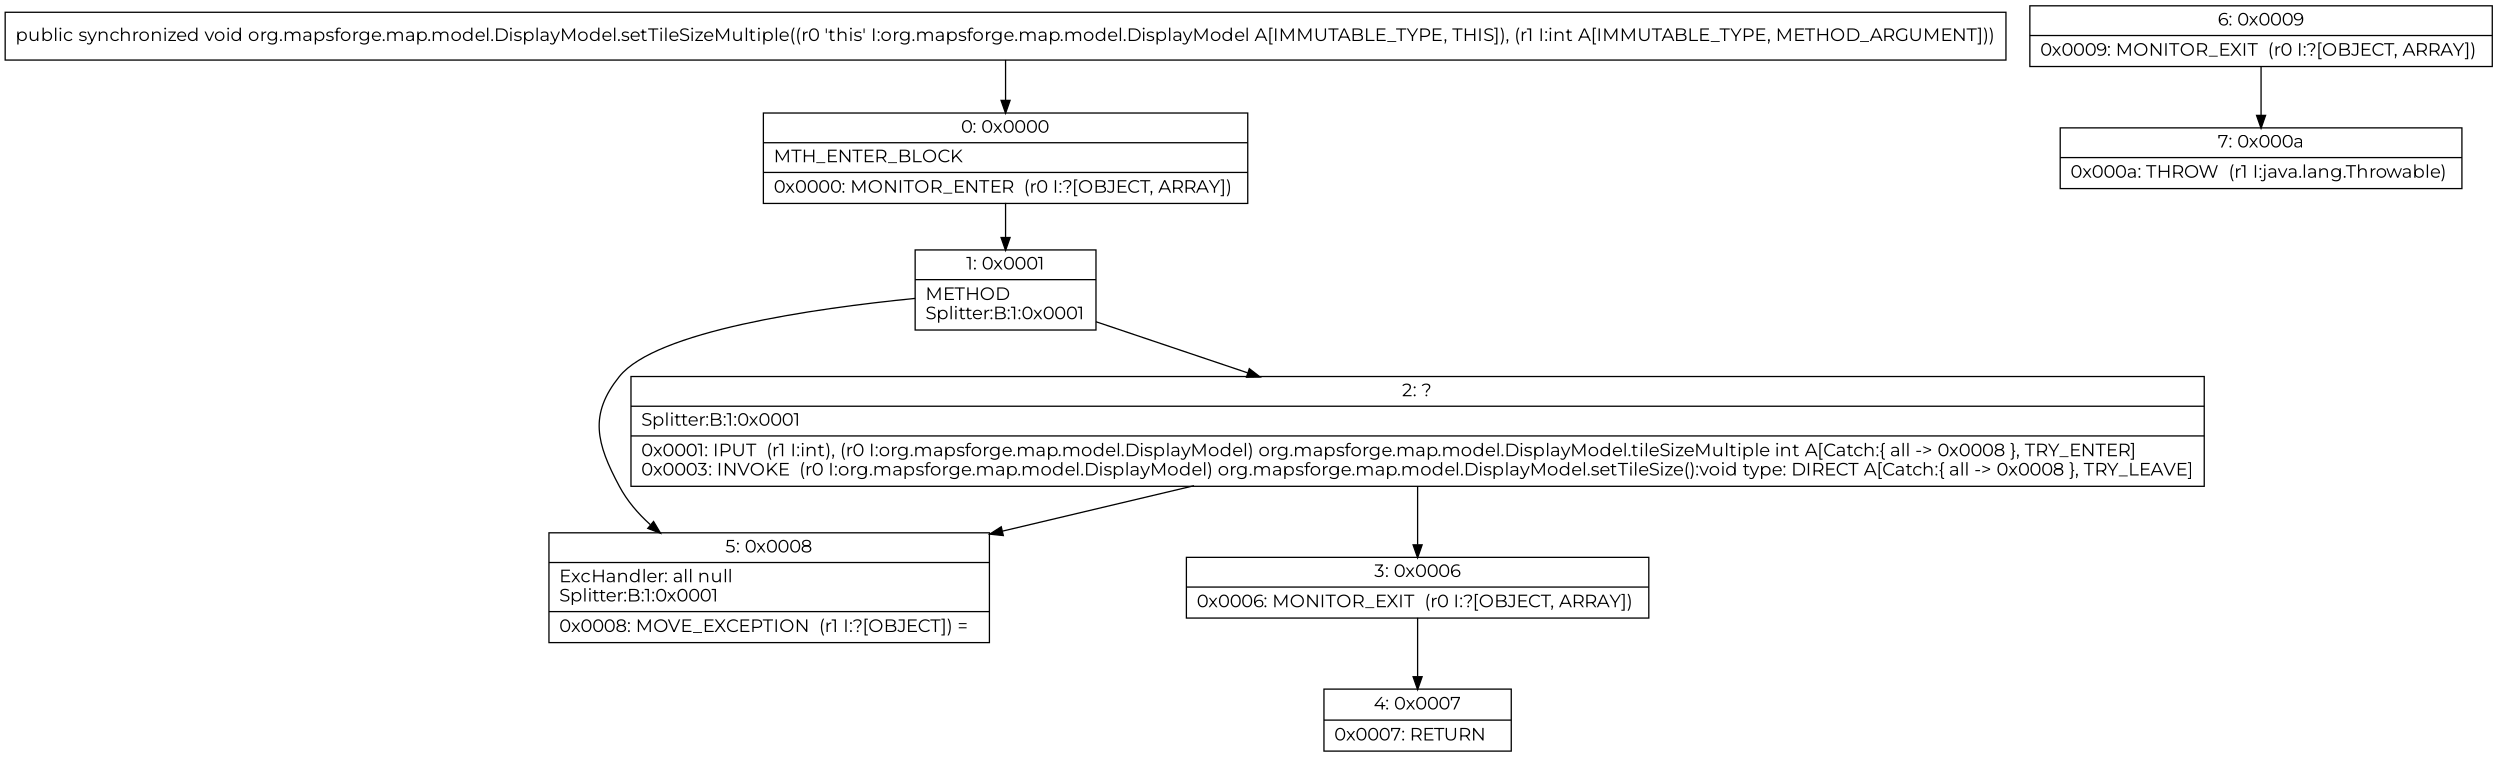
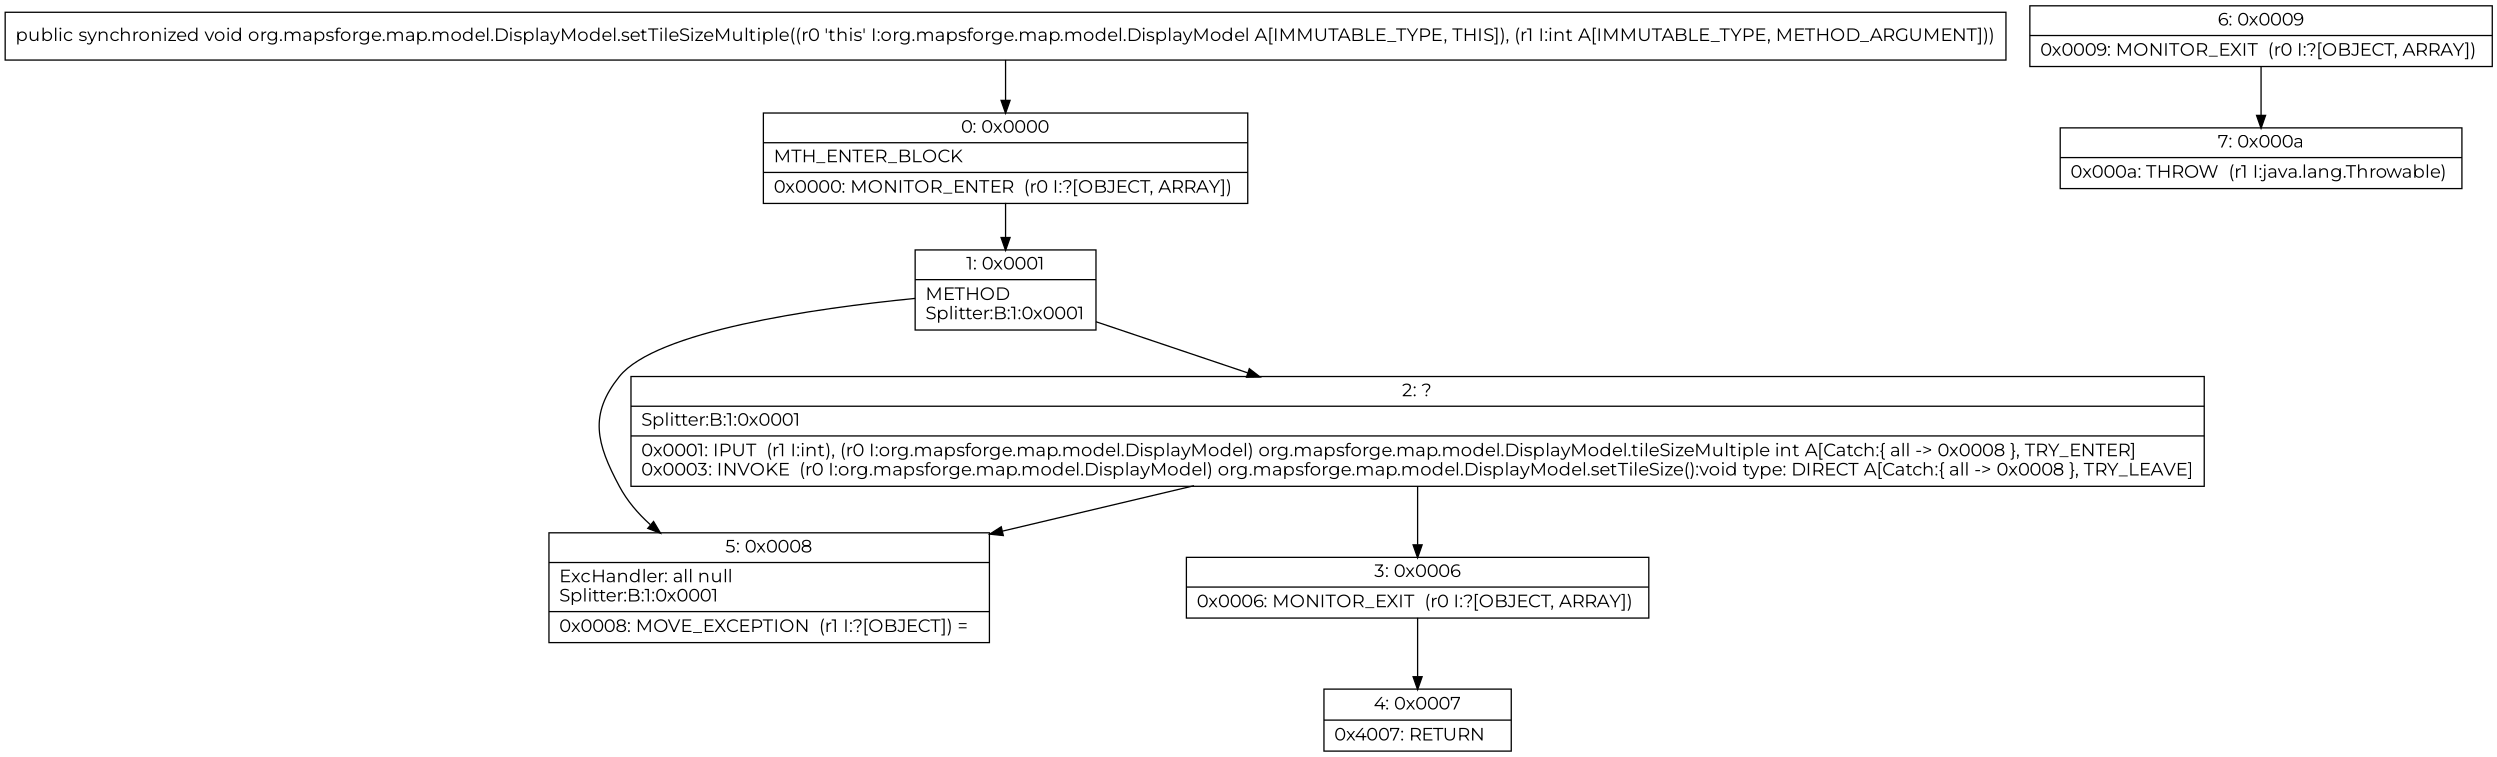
node "4: 0x0007": text "0x0007: RETURN" -> "0x4007: RETURN"
